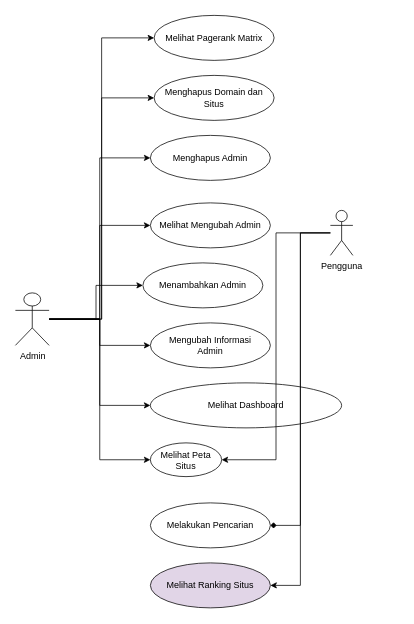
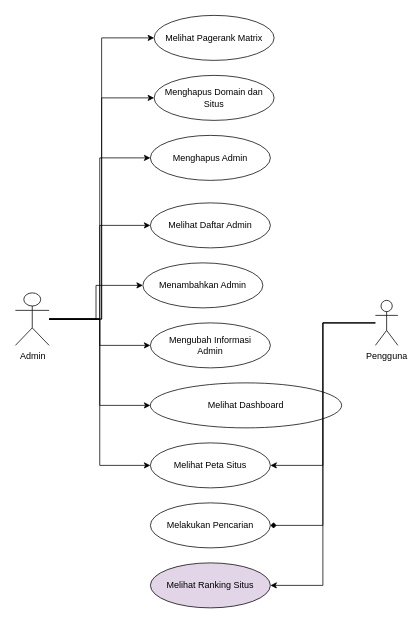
node "Melihat Mengubah Admin": label "Melihat Mengubah Admin" -> "Melihat Daftar Admin"
node "Pengguna": moved (342, 233) -> (387, 323)
node "Melihat Peta Situs": size 71x34 -> 120x45
